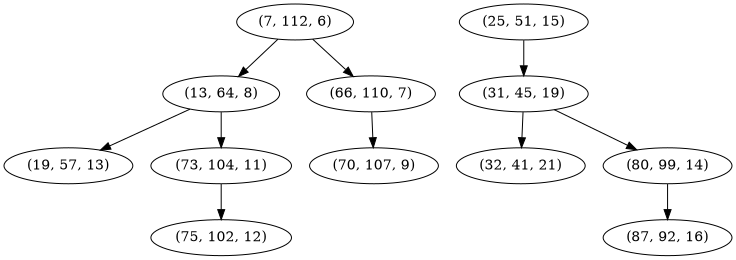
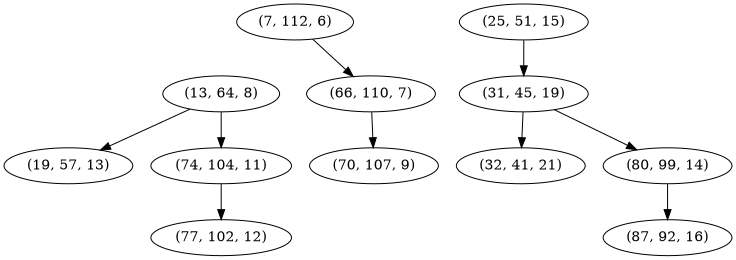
edge "(7, 112, 6)" -> "(13, 64, 8)": removed
node "(73, 104, 11)": label "(73, 104, 11)" -> "(74, 104, 11)"
node "(75, 102, 12)": label "(75, 102, 12)" -> "(77, 102, 12)"
